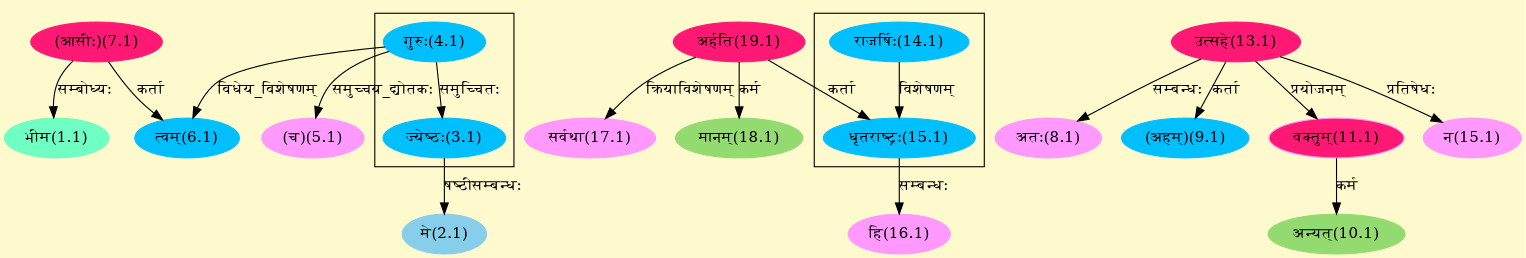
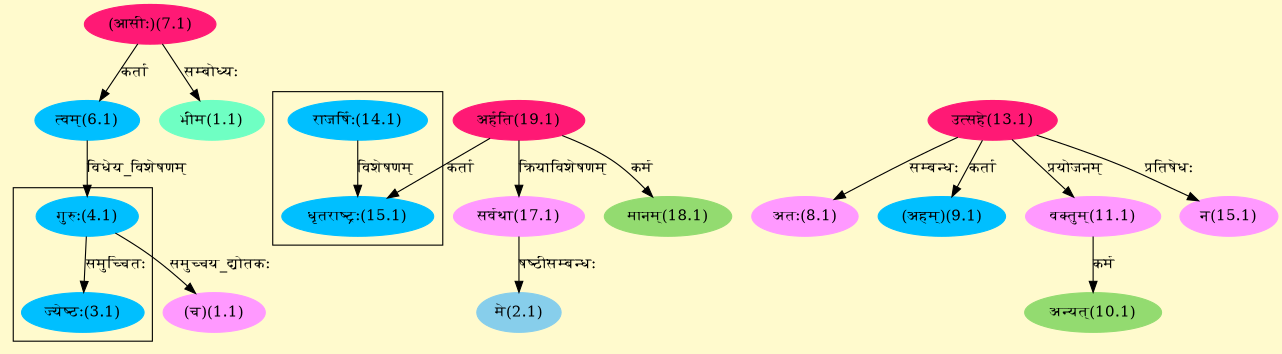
edge "गुरुः(4.1)" -> "त्वम्(6.1)": reversed
node "(च)(5.1)": label "(च)(5.1)" -> "(च)(1.1)"
node "वक्तुम्(11.1)": fillcolor #ff1975 -> #ff99ff
edge "ज्येष्ठः(3.1)" -> "मे(2.1)": now "सर्वथा(17.1)" -> "मे(2.1)"
node "हि(16.1)": removed
